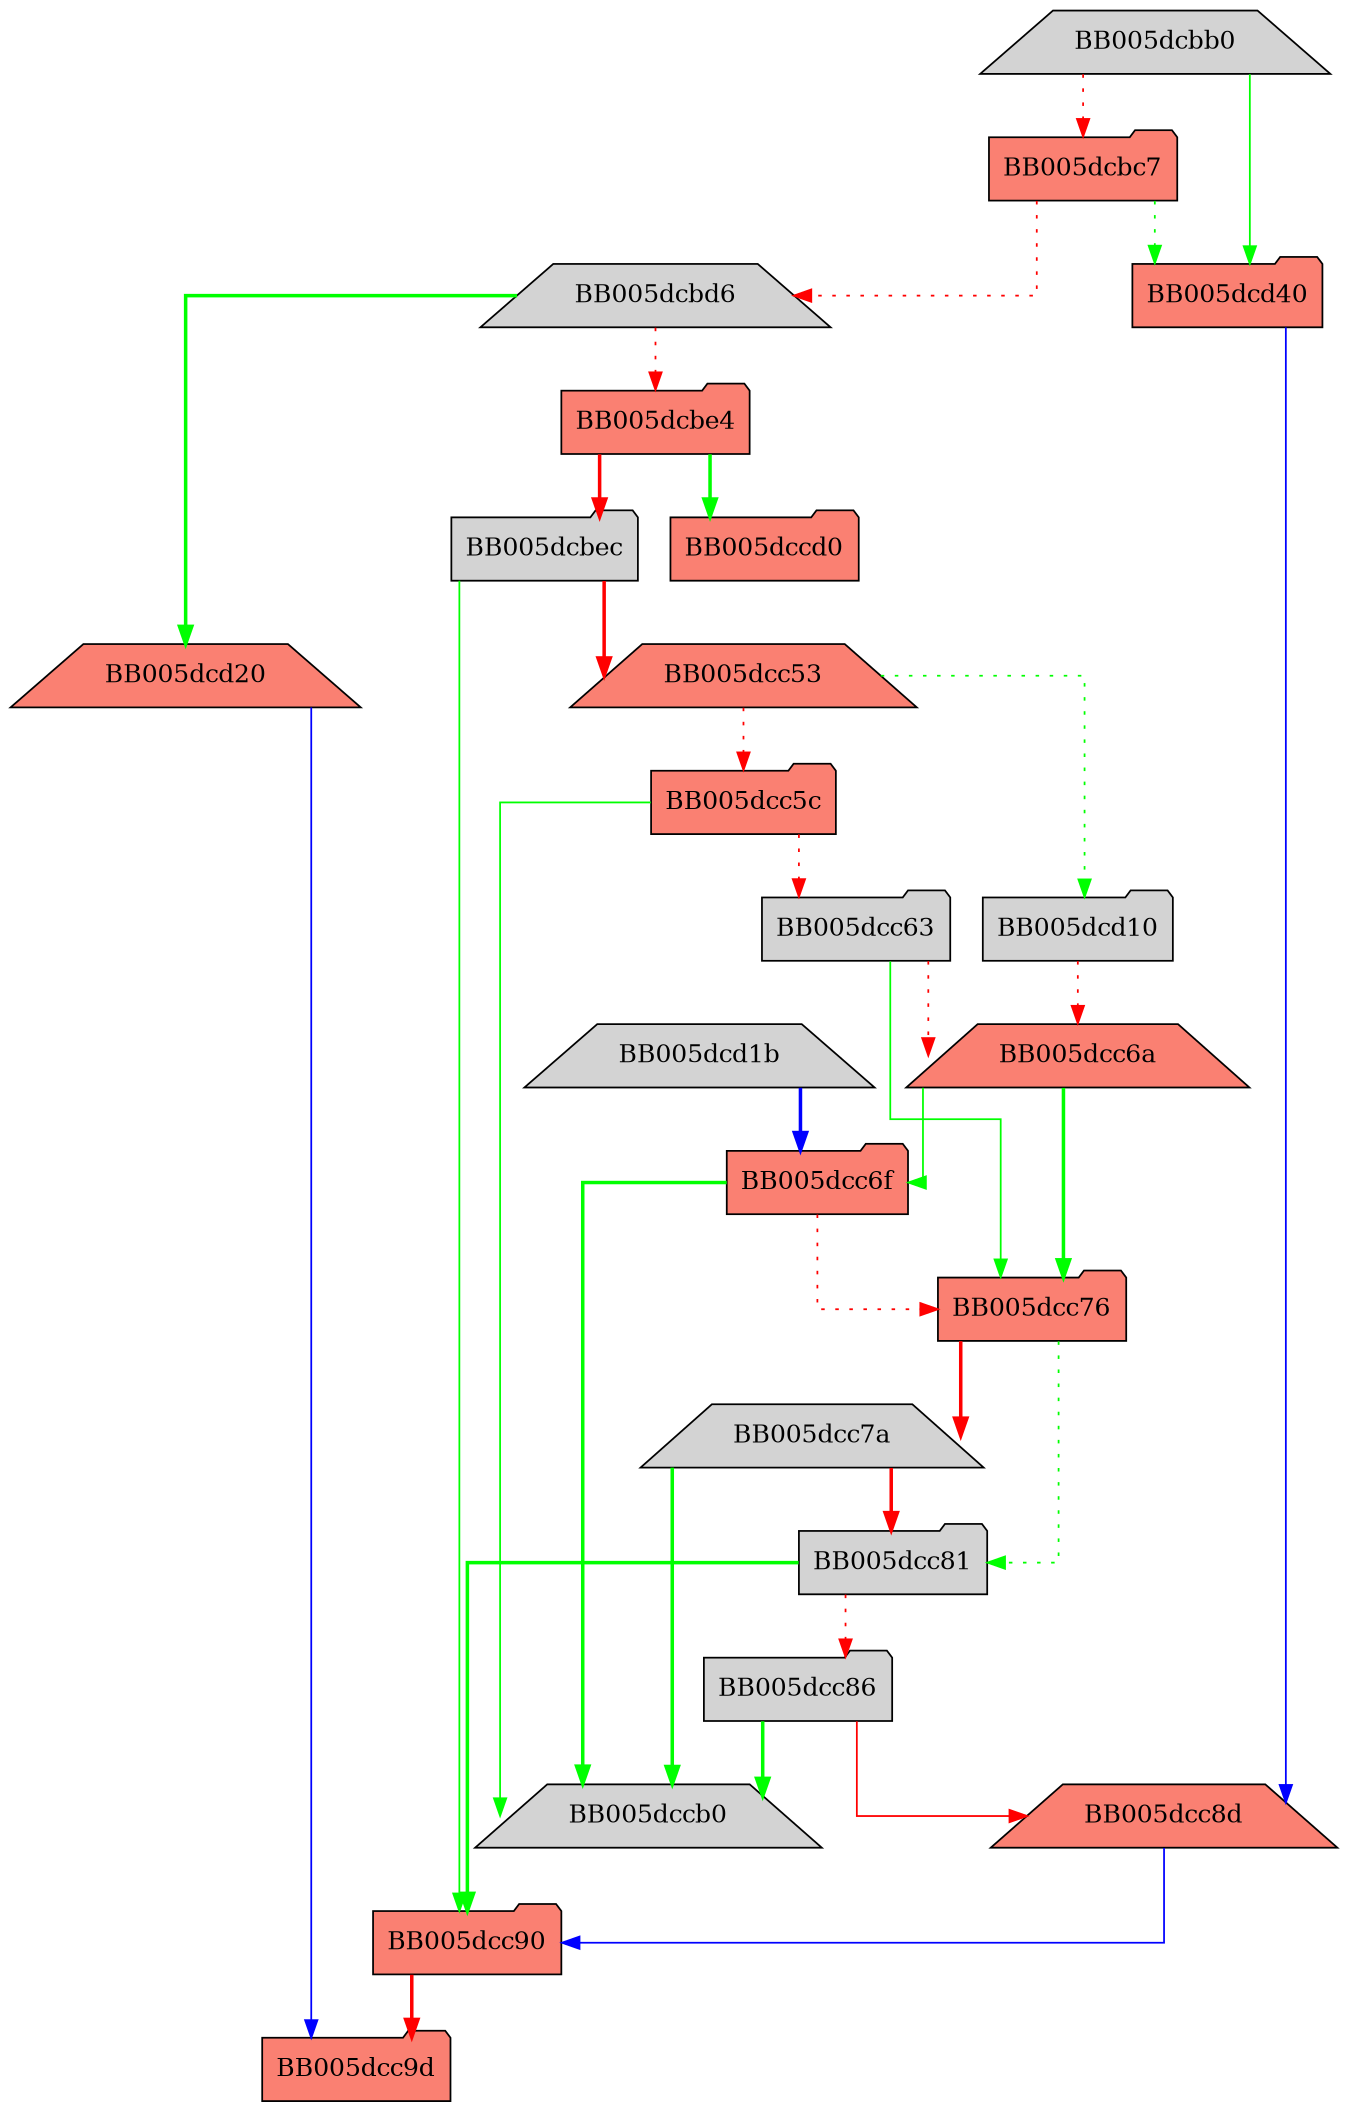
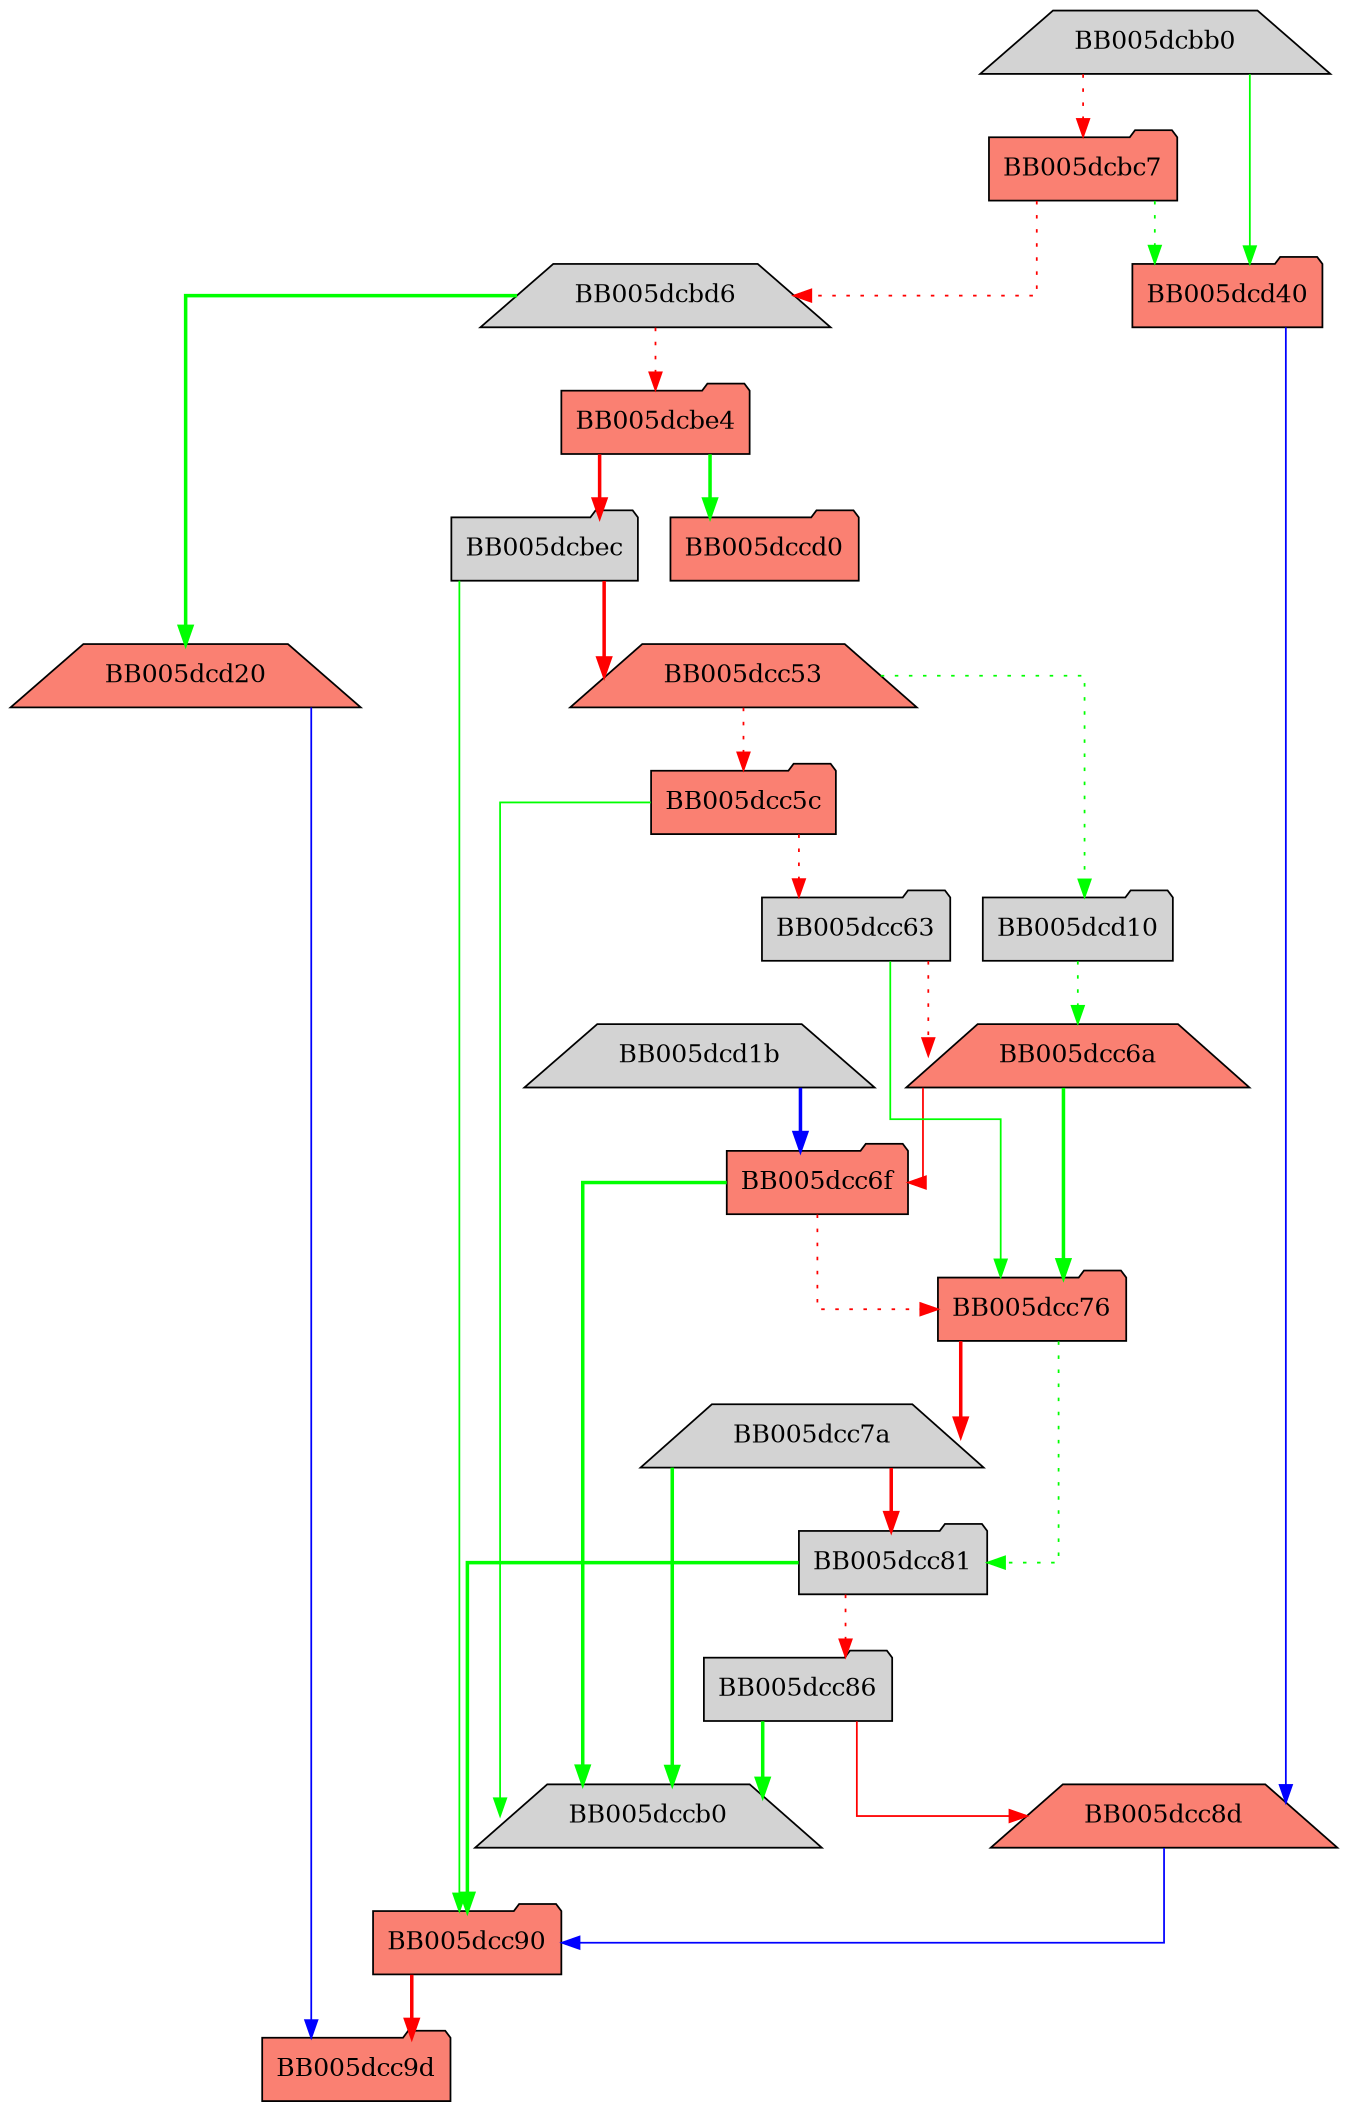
edge "BB005dcd10" -> "BB005dcc6a": color red -> green
edge "BB005dcc6a" -> "BB005dcc6f": color green -> red
